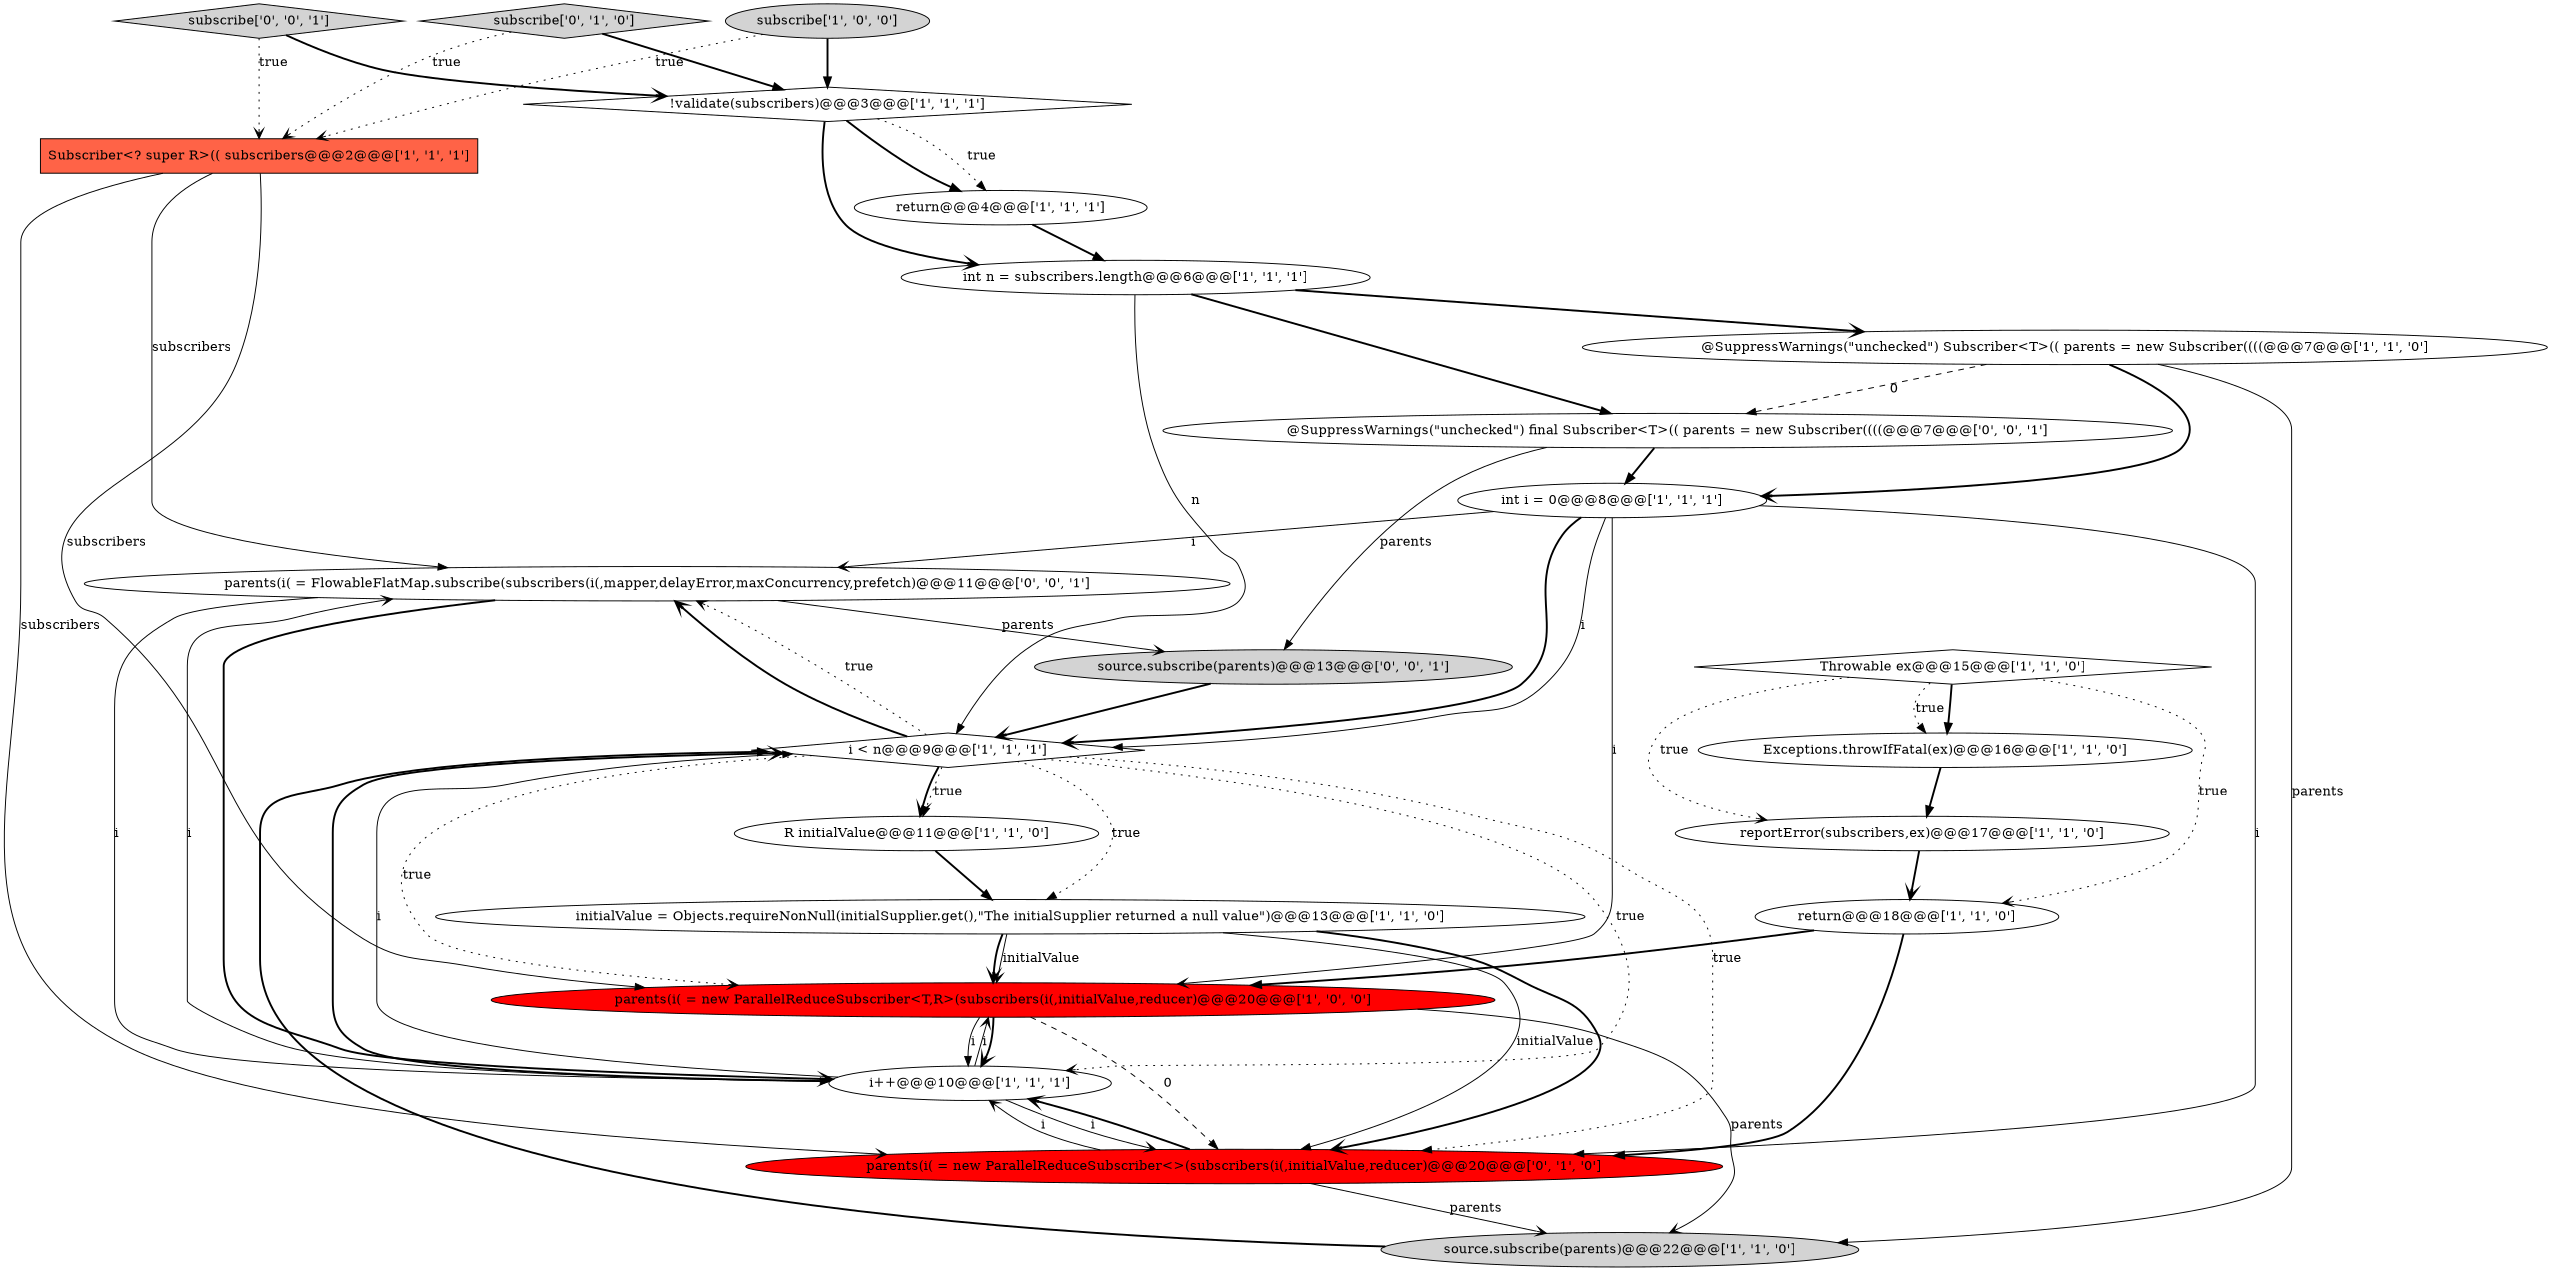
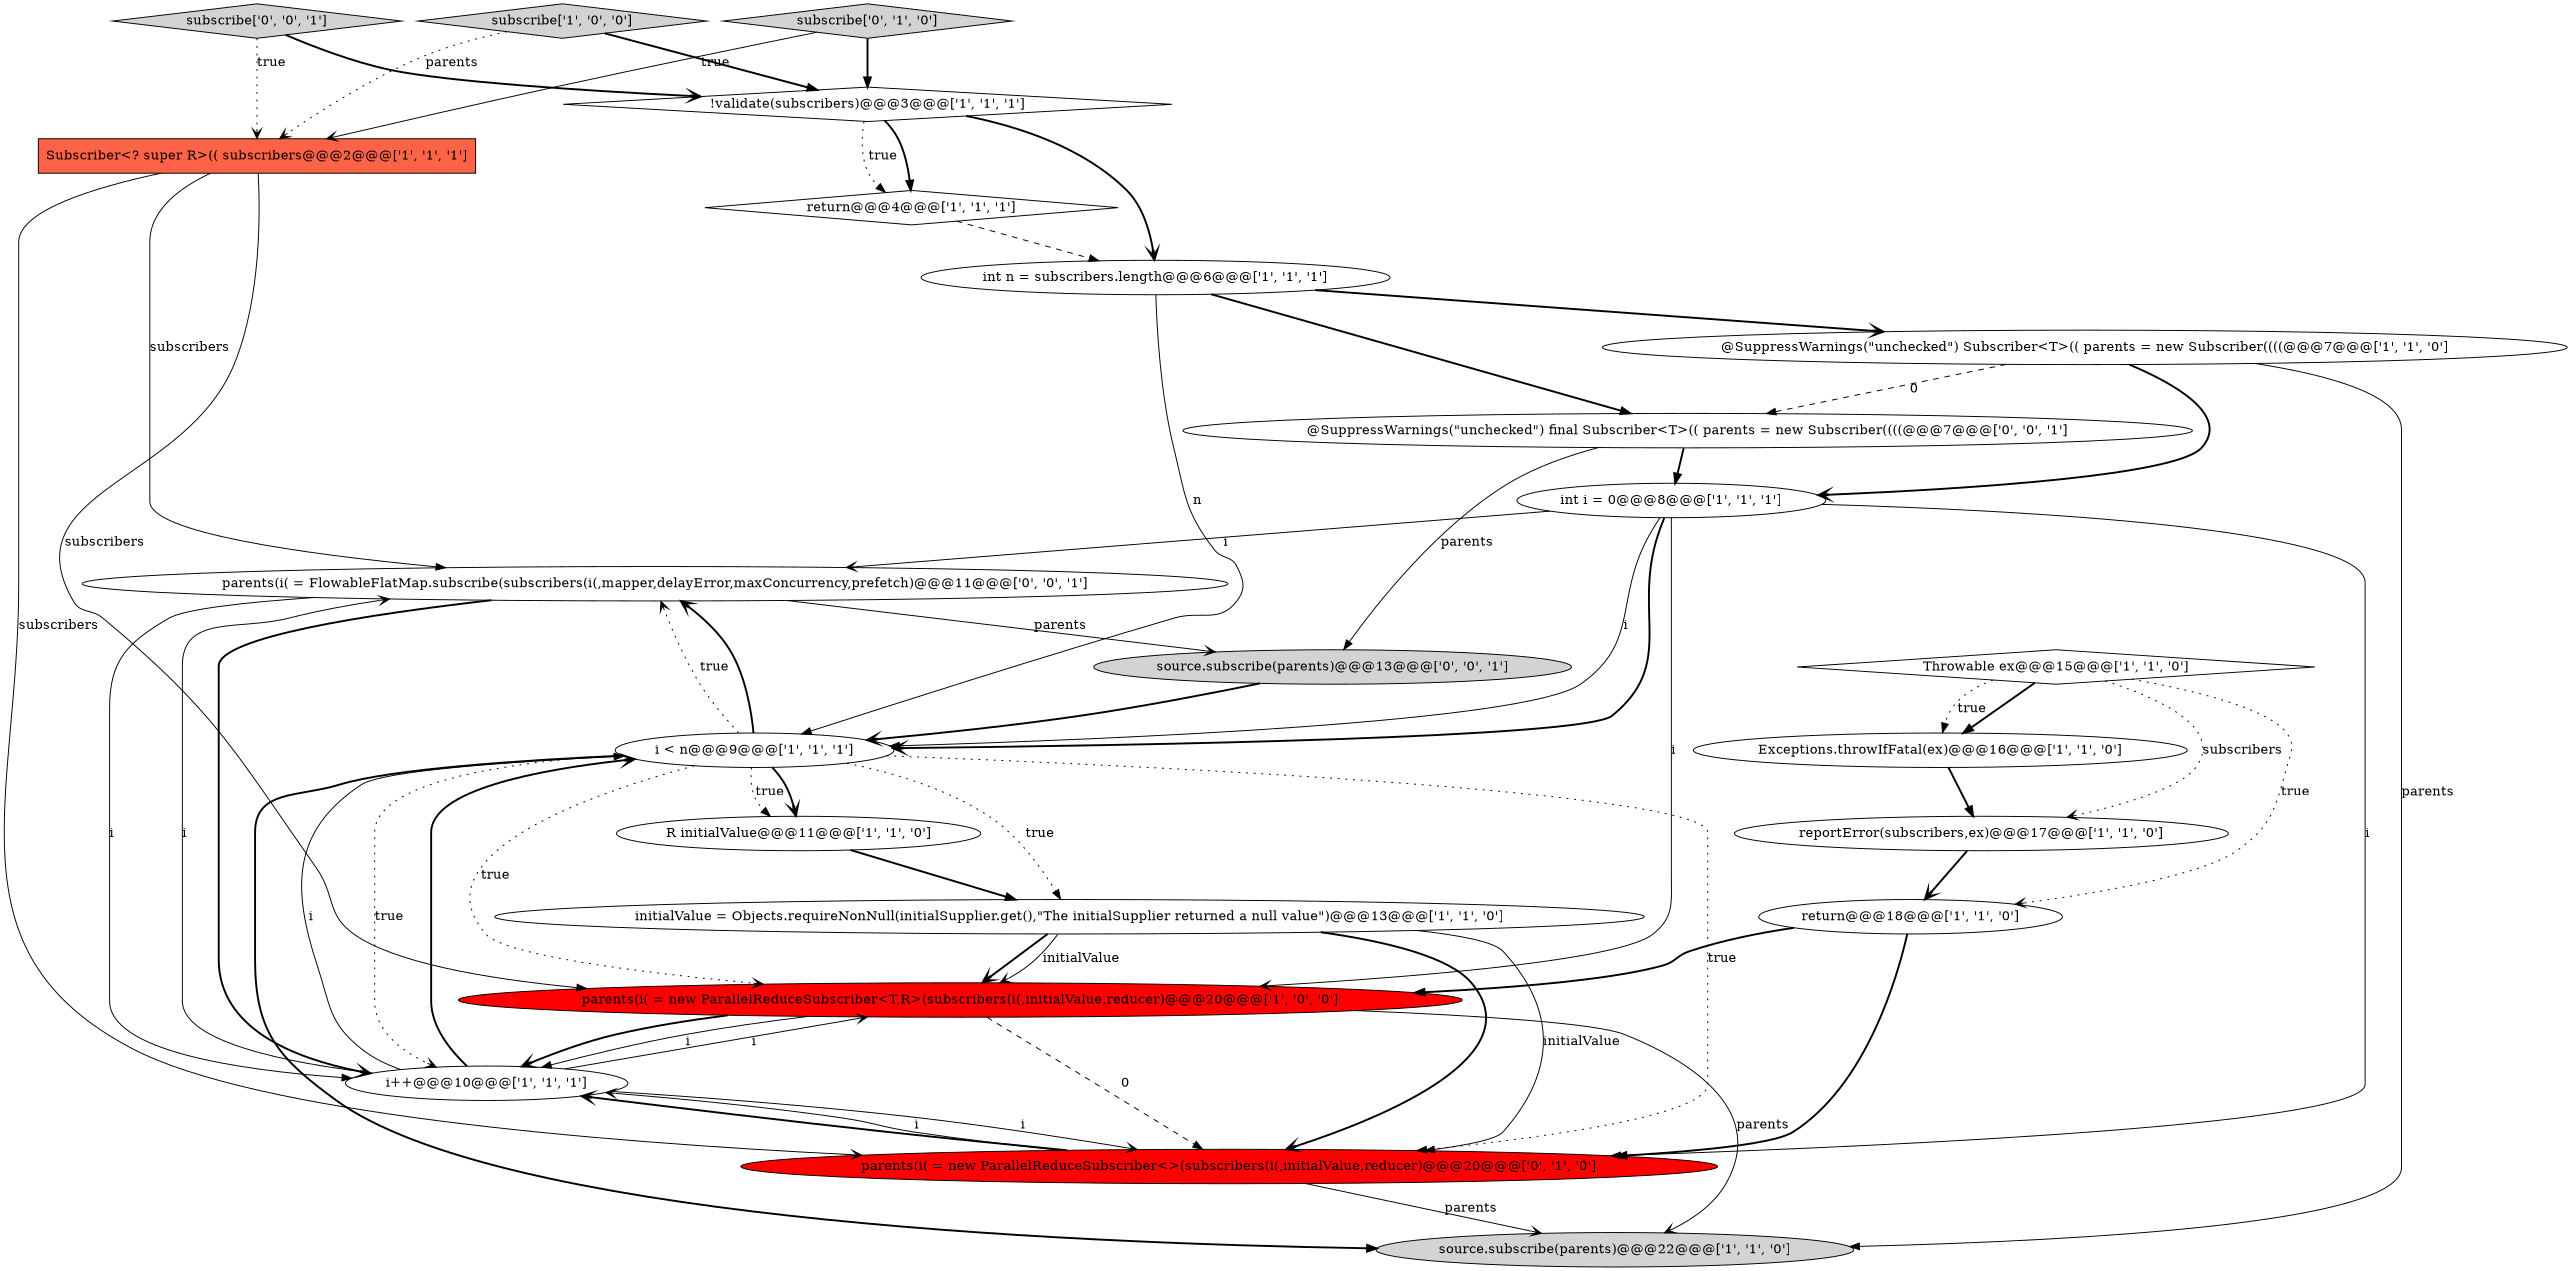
node "subscribe['1', '0', '0']": shape ellipse -> diamond
edge "subscribe['1', '0', '0']" -> "Subscriber<? super R>(( subscribers@@@2@@@['1', '1', '1']": label "true" -> "parents"
edge "subscribe['0', '1', '0']" -> "Subscriber<? super R>(( subscribers@@@2@@@['1', '1', '1']": style dotted -> solid
node "return@@@4@@@['1', '1', '1']": shape ellipse -> diamond
edge "return@@@4@@@['1', '1', '1']" -> "int n = subscribers.length@@@6@@@['1', '1', '1']": style bold -> dashed
node "i < n@@@9@@@['1', '1', '1']": shape diamond -> ellipse
edge "Throwable ex@@@15@@@['1', '1', '0']" -> "reportError(subscribers,ex)@@@17@@@['1', '1', '0']": label "true" -> "subscribers"
edge "source.subscribe(parents)@@@22@@@['1', '1', '0']" -> "i < n@@@9@@@['1', '1', '1']": reversed
